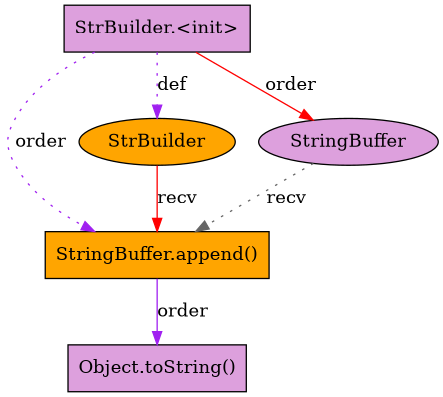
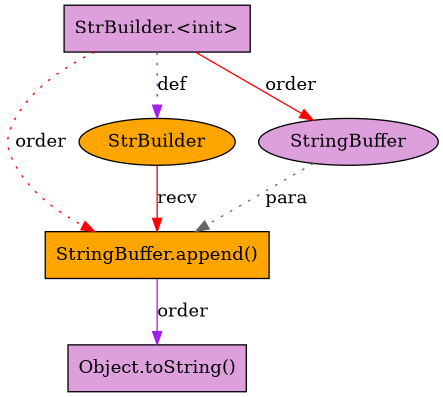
edge "StrBuilder.<init>" -> "StringBuffer.append()": color purple -> red
edge "StringBuffer" -> "StringBuffer.append()": label "recv" -> "para"
